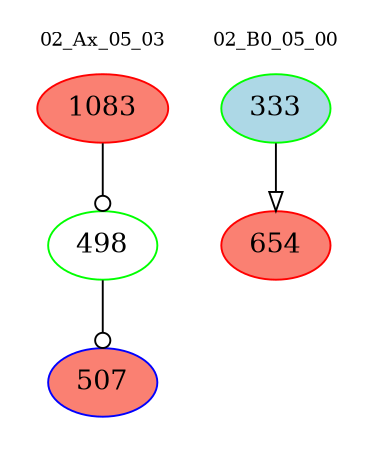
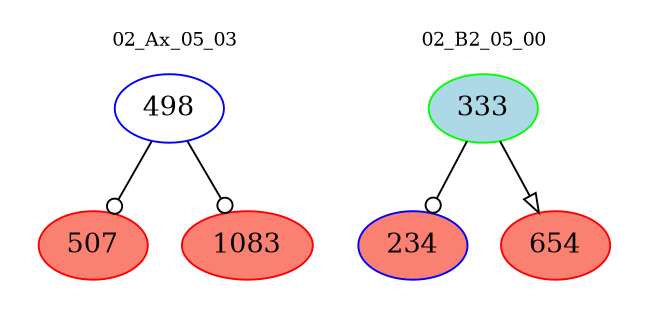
cluster "02_B0_05_00": label "02_B0_05_00" -> "02_B2_05_00"
edge "1083" -> "498": reversed
node "498": color green -> blue
node "234": added
node "507": color blue -> red
